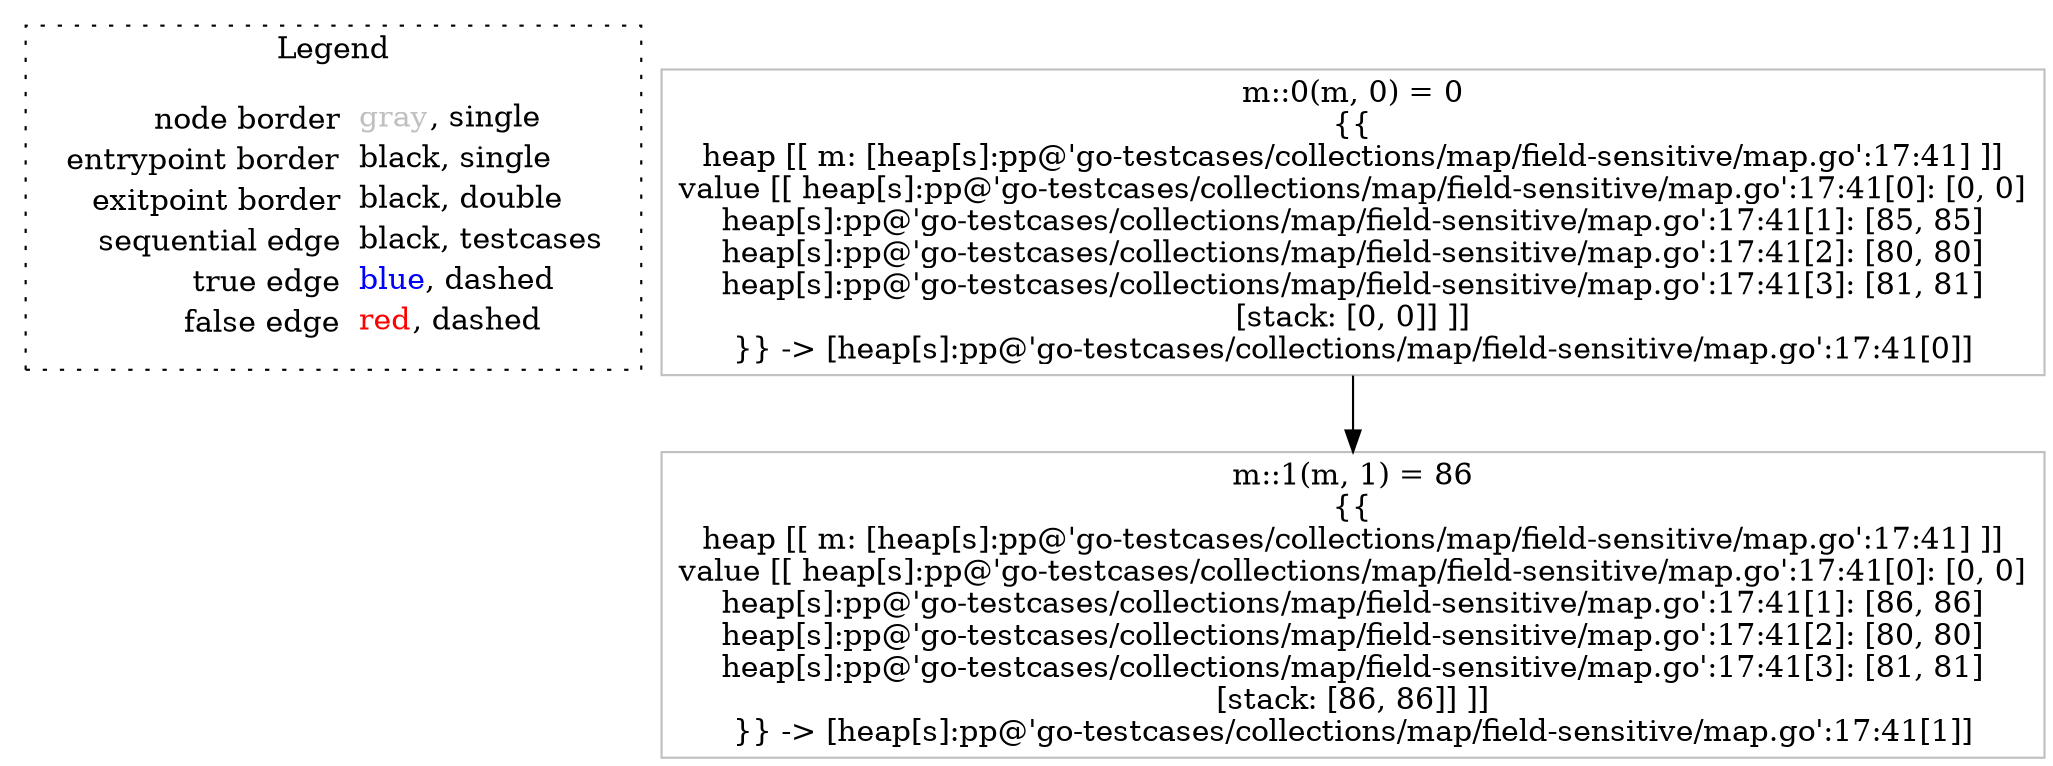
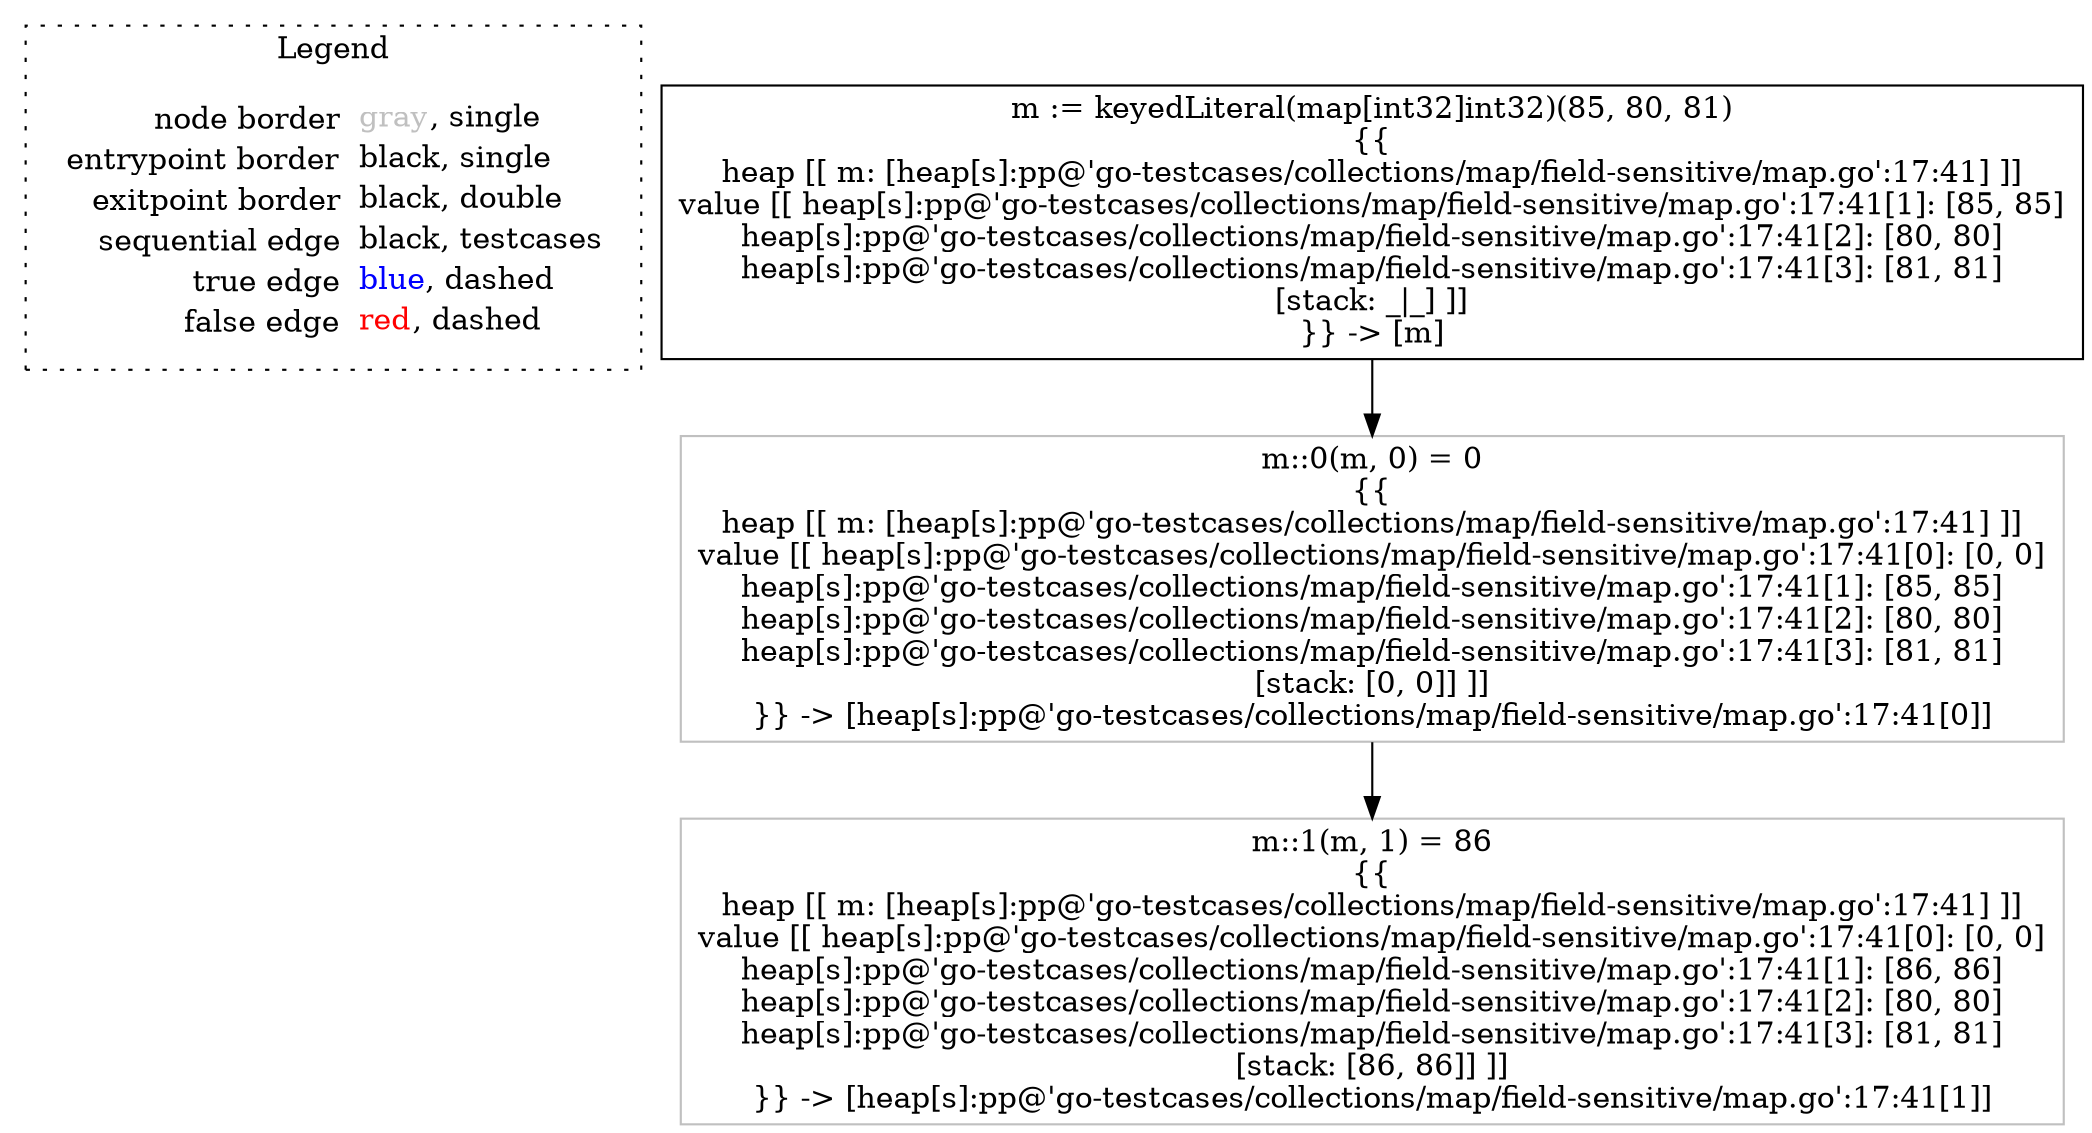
node "m := keyedLiteral(map[int32]int32)(85, 80, 81)": added
